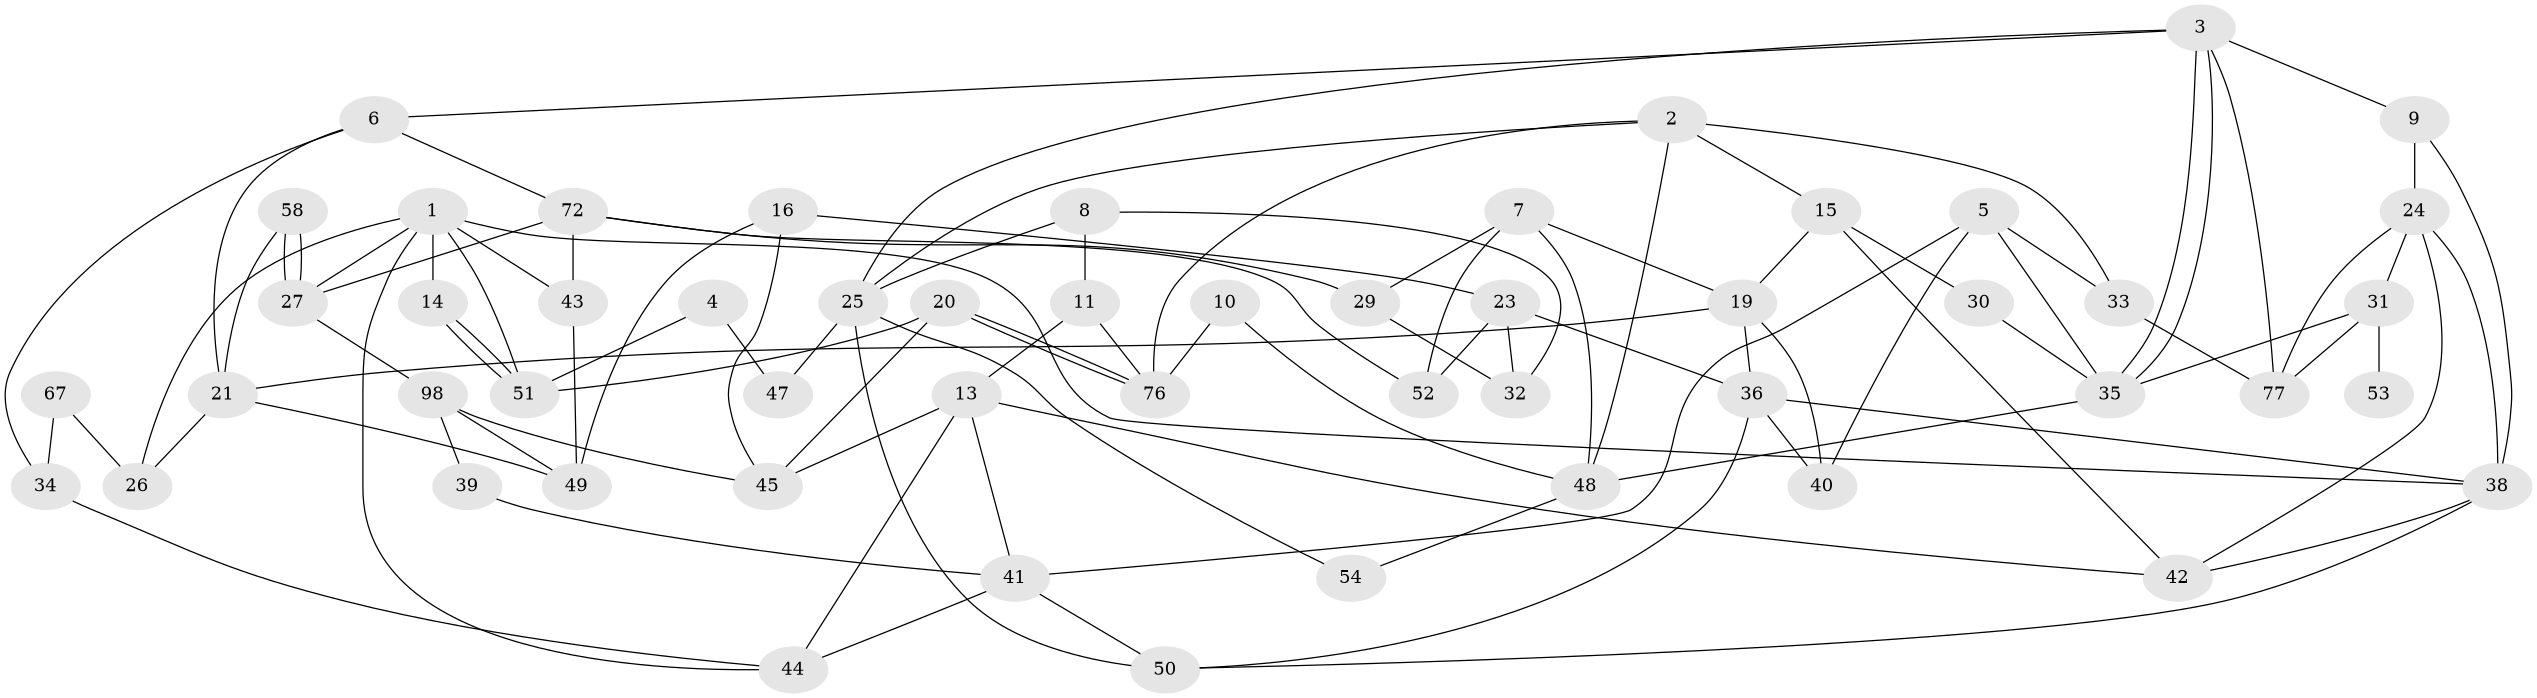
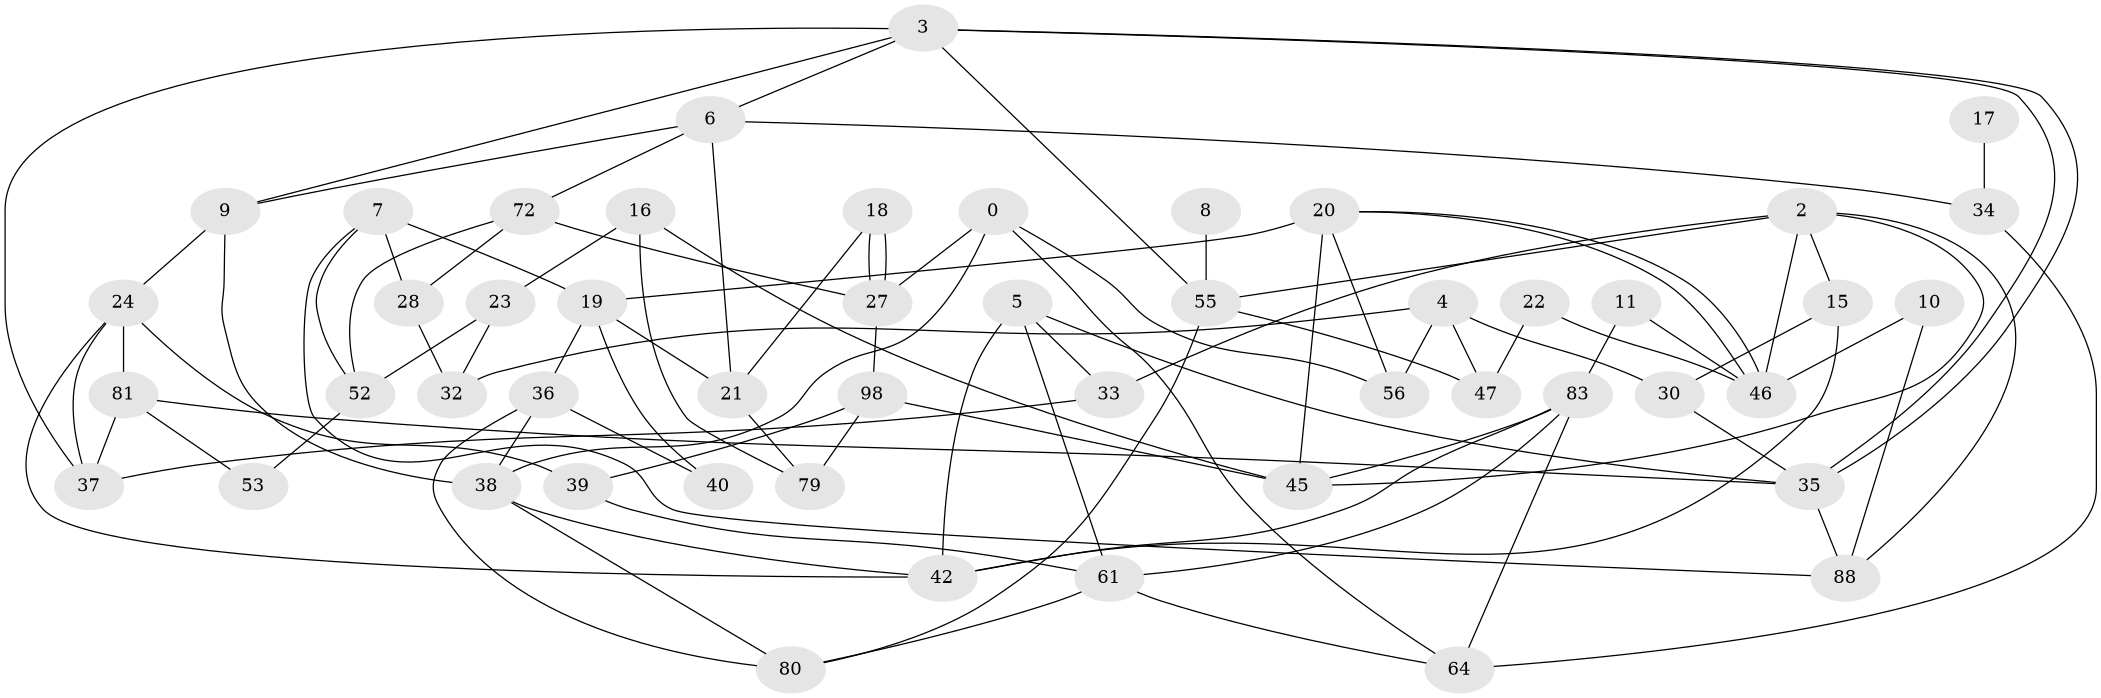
edge "6" -- "9": added
node "58": label "58" -> "18"
node "1": label "1" -> "0"
edge "8" -- "32": now "4" -- "32"
edge "8" -- "11": removed
edge "15" -- "19": now "20" -- "19"
node "14": removed
node "43": removed
node "25": label "25" -> "55"
node "29": label "29" -> "28"
node "22": added
node "31": label "31" -> "81"
edge "24" -- "38": now "24" -- "39"
edge "5" -- "40": now "5" -- "42"
edge "4" -- "30": added
edge "23" -- "36": removed
node "67": label "67" -> "17"
node "51": label "51" -> "56"
node "13": label "13" -> "83"
node "76": label "76" -> "46"
node "77": label "77" -> "37"
edge "2" -- "45": added
edge "52" -- "53": added
node "26": removed
node "49": label "49" -> "79"
node "48": label "48" -> "88"
node "41": label "41" -> "61"
node "54": removed
node "44": label "44" -> "64"
node "50": label "50" -> "80"
